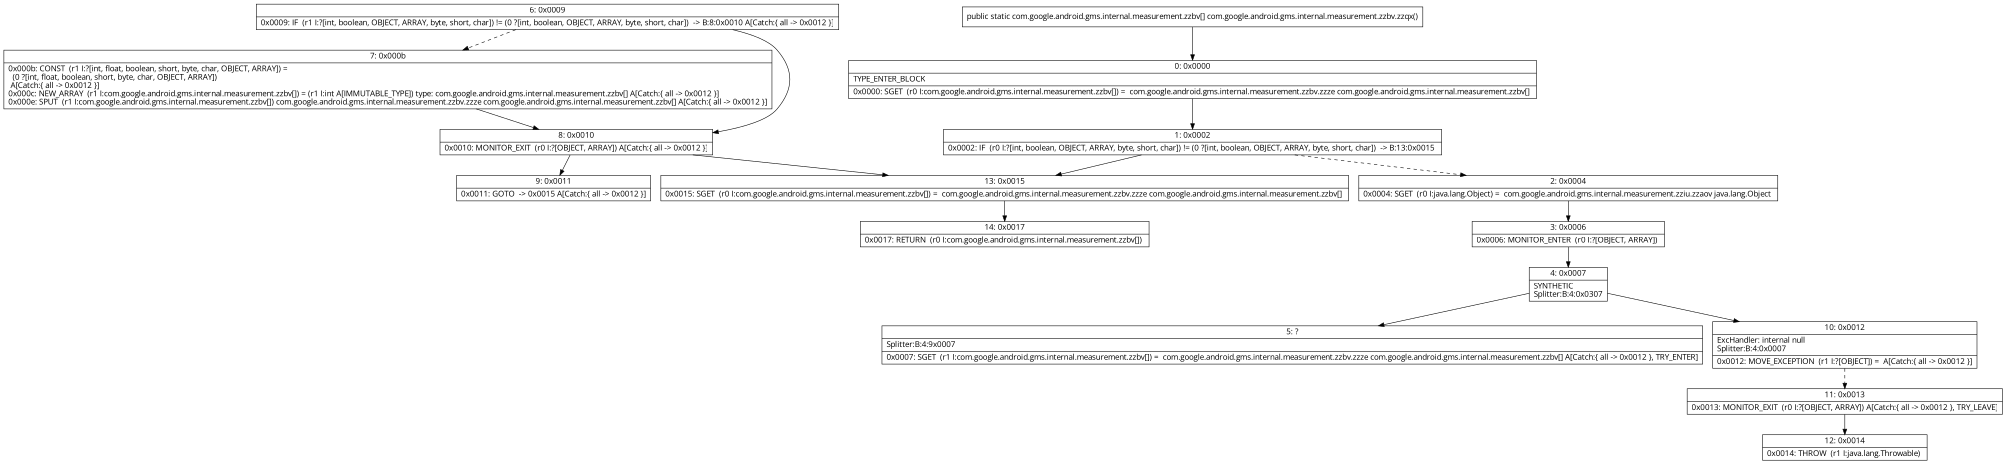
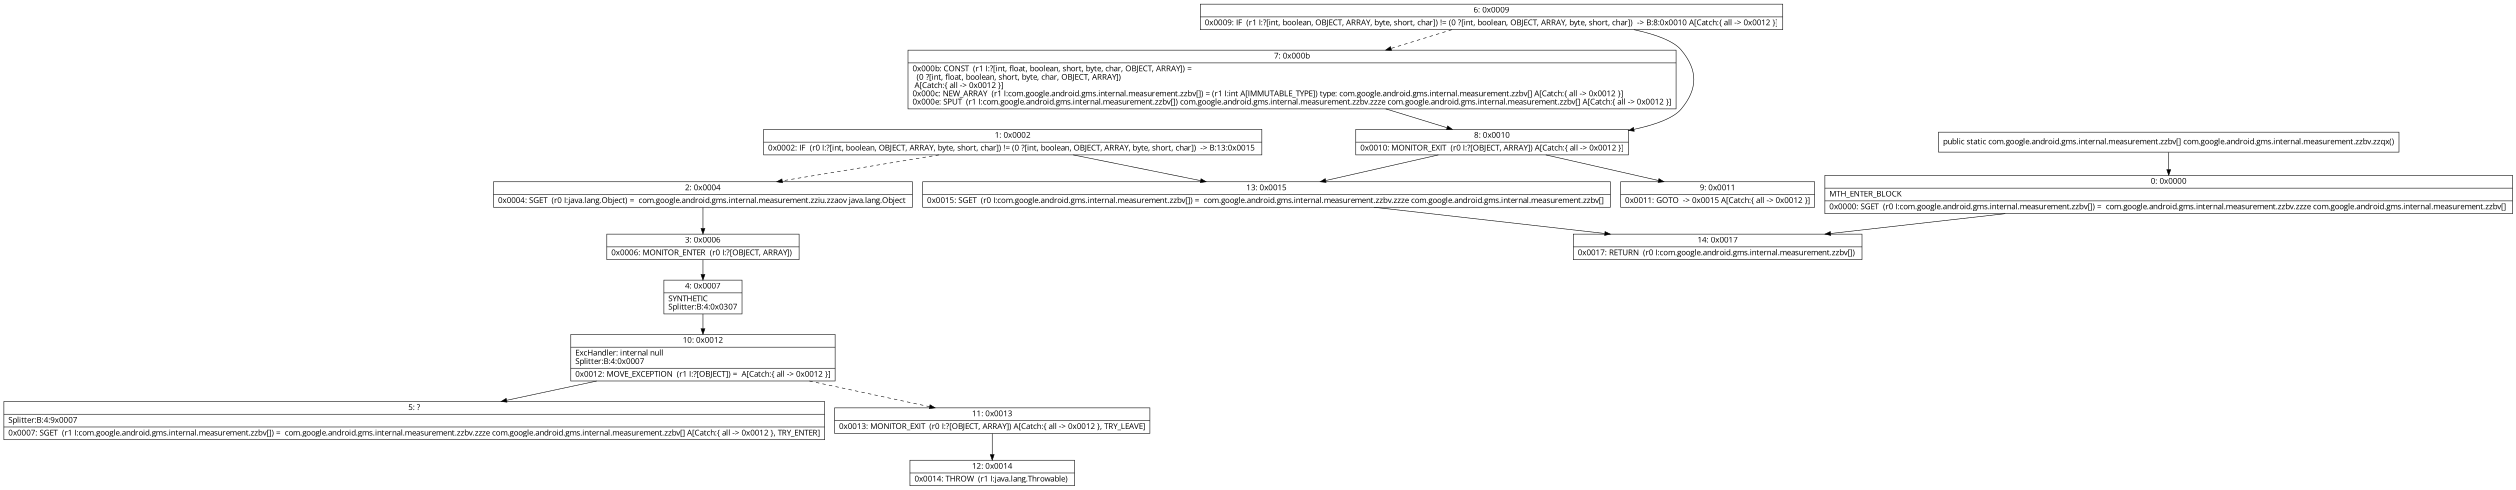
node "0: 0x0000": text "TYPE_ENTER_BLOCK" -> "MTH_ENTER_BLOCK"
edge "0: 0x0000" -> "1: 0x0002": now "0: 0x0000" -> "14: 0x0017"
edge "4: 0x0007" -> "5: ?": now "10: 0x0012" -> "5: ?"
